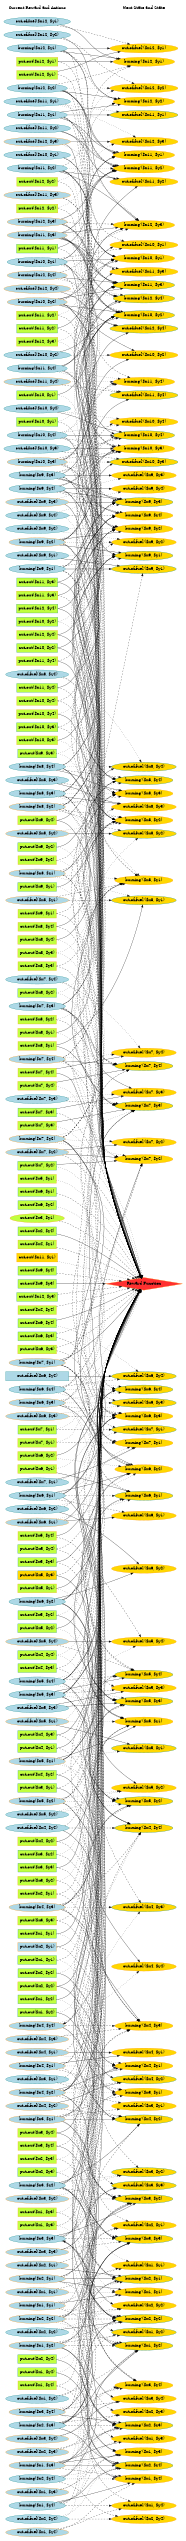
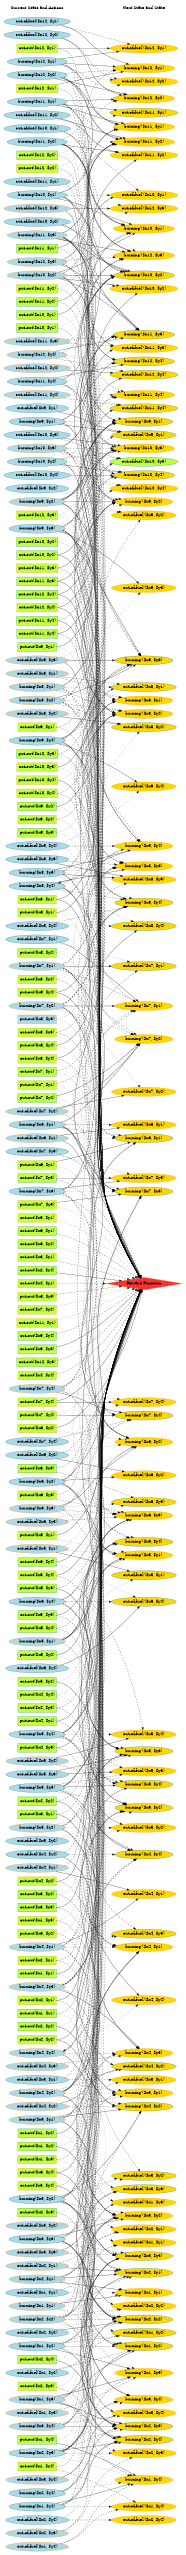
node "Current Reward and Actions": label "Current Reward and Actions" -> "Current State and Actions"
node "cut-out($x12, $y2)": color darkorange -> teal
edge "put-out($x12, $y1)" -> "burning'($x8, $y2)": now "put-out($x12, $y1)" -> "Reward Function"
node "out-of-fuel'($x10, $y3)": fillcolor gold1 -> olivedrab1
edge "burning($x8, $y4)" -> "burning'($x9, $y4)": reversed
node "put-out($x11, $y4)": color darkorange -> teal
node "put-out($x8, $y3)": fillcolor olivedrab1 -> lightblue
node "cut-out($x3, $y1)": shape ellipse -> box
node "cut-out($x11, $y1)": fillcolor gold1 -> olivedrab1
node "cut-out($x7, $y2)": added
edge "burning($x7, $y3)" -> "burning'($x6, $y3)": style dashed -> dotted
node "out-of-fuel($x6, $y4)": shape box -> ellipse
edge "burning($x7, $y1)" -> "out-of-fuel'($x7, $y1)": style dashed -> solid
node "put-out($x5, $y3)": fillcolor gold1 -> olivedrab1
node "put-out($x2, $y1)": fillcolor lightblue -> olivedrab1
edge "put-out($x3, $y3)" -> "burning'($x3, $y3)": removed
node "burning'($x3, $y2)": color teal -> darkorange
node "out-of-fuel($x1, $y1)": color darkorange -> teal
node "burning($x1, $y2)": color darkorange -> teal
edge "burning'($x2, $y4)" -> "burning($x3, $y3)": reversed
edge "out-of-fuel($x1, $y3)" -> "out-of-fuel'($x1, $y3)": removed
edge "burning($x2, $y4)" -> "out-of-fuel'($x2, $y4)": removed
